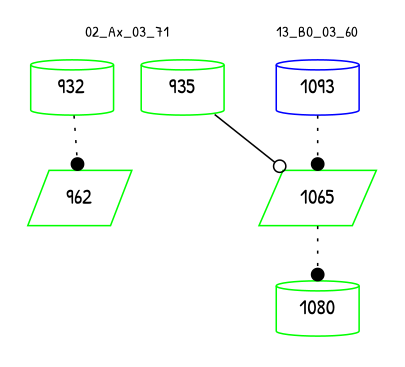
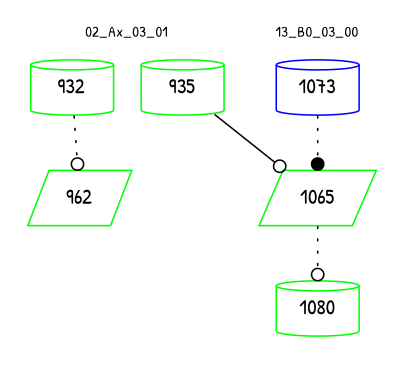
cluster "02_Ax_03_71": label "02_Ax_03_71" -> "02_Ax_03_01"
cluster "13_B0_03_60": label "13_B0_03_60" -> "13_B0_03_00"
node "1093": label "1093" -> "1073"
edge "932" -> "962": arrowhead dot -> odot
edge "1065" -> "1080": arrowhead dot -> odot
